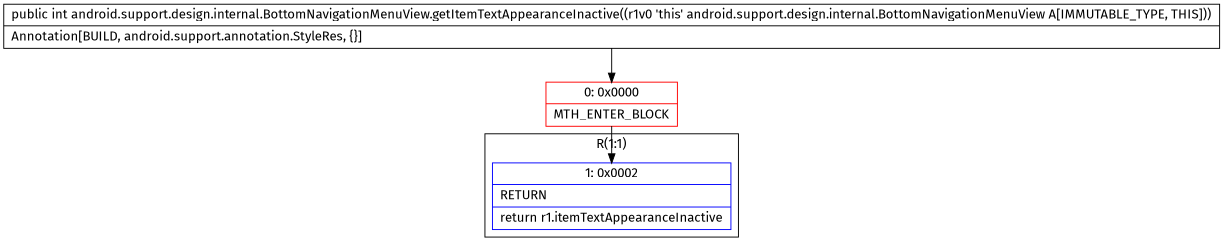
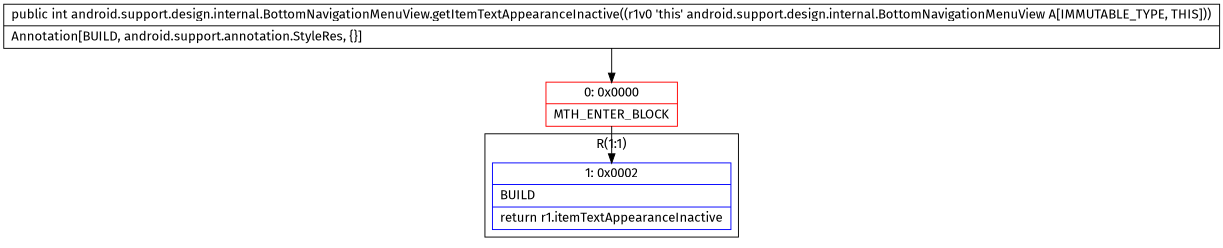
node "1: 0x0002": text "RETURN" -> "BUILD"
